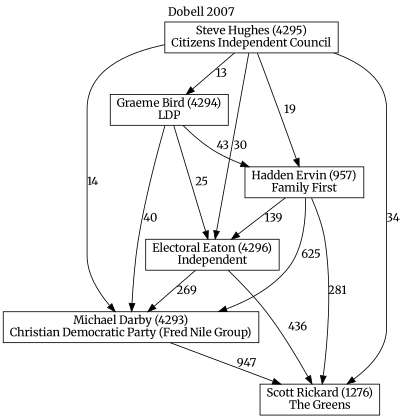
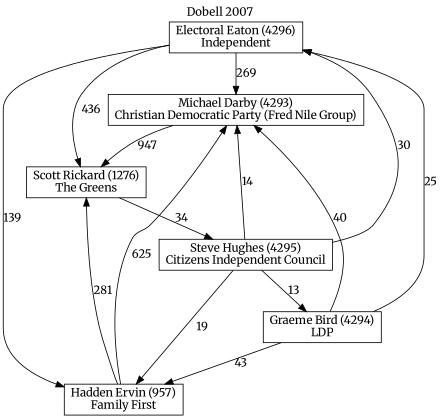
edge "Steve Hughes (4295) Citizens Independent Council" -> "Scott Rickard (1276) The Greens": reversed
edge "Hadden Ervin (957) Family First" -> "Electoral Eaton (4296) Independent": reversed
